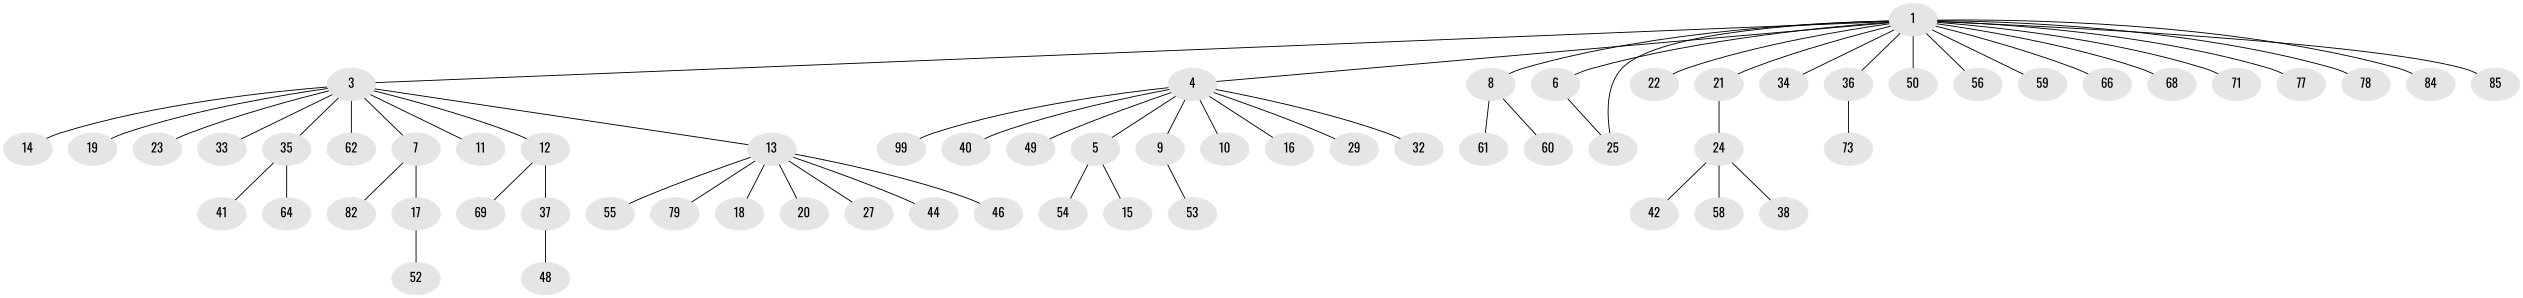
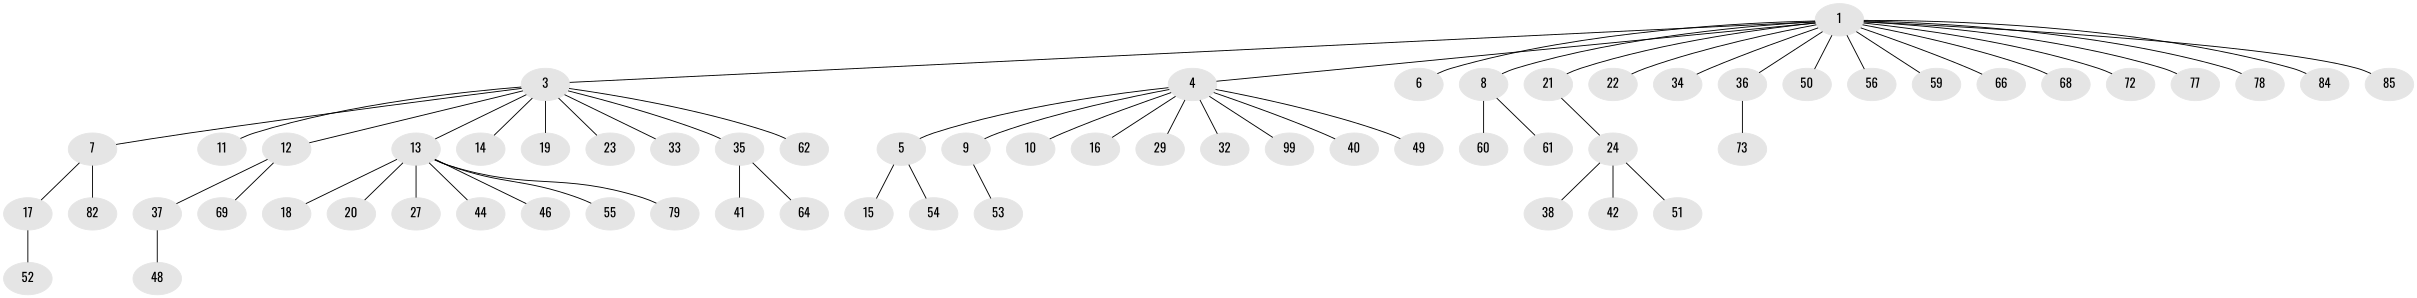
node "71": label "71" -> "72"
node "25": removed
node "58": label "58" -> "51"
